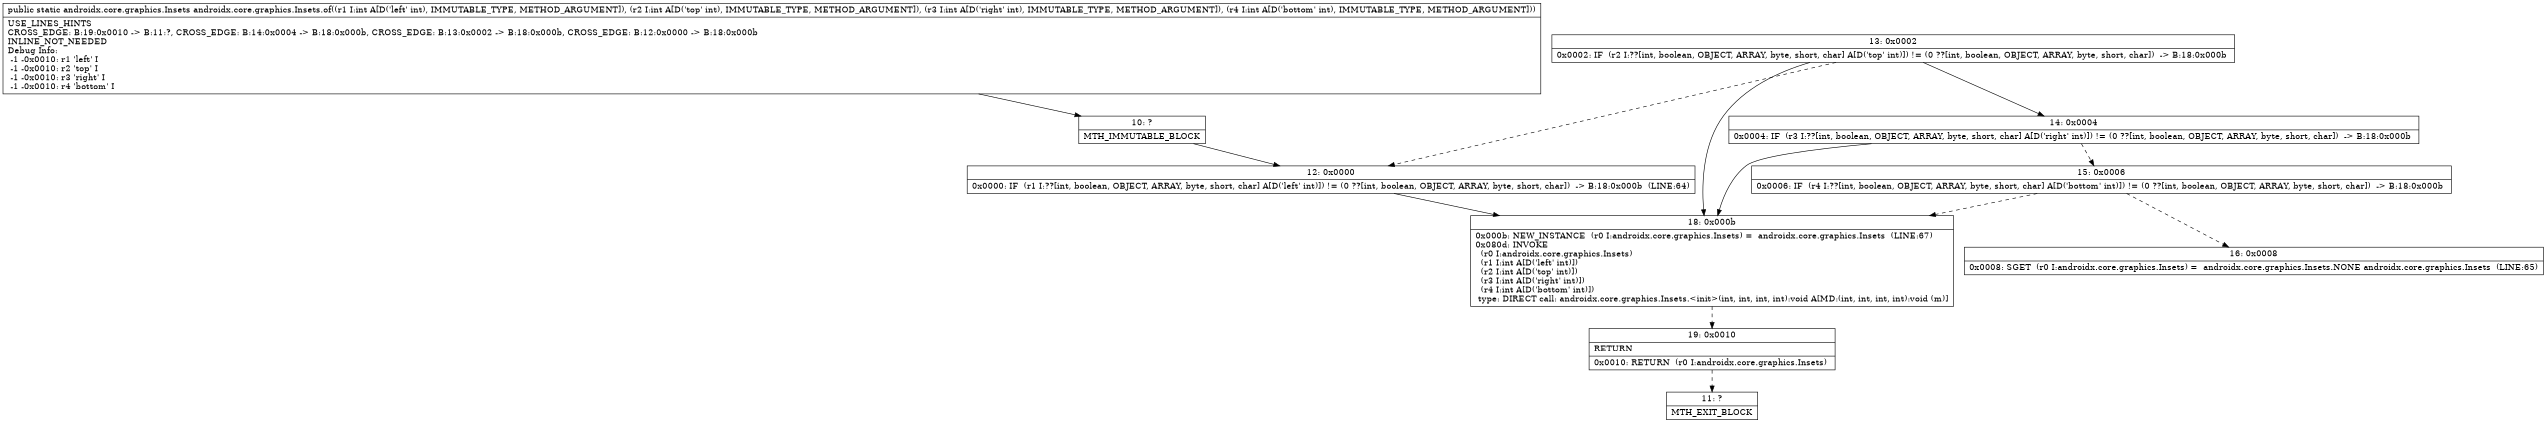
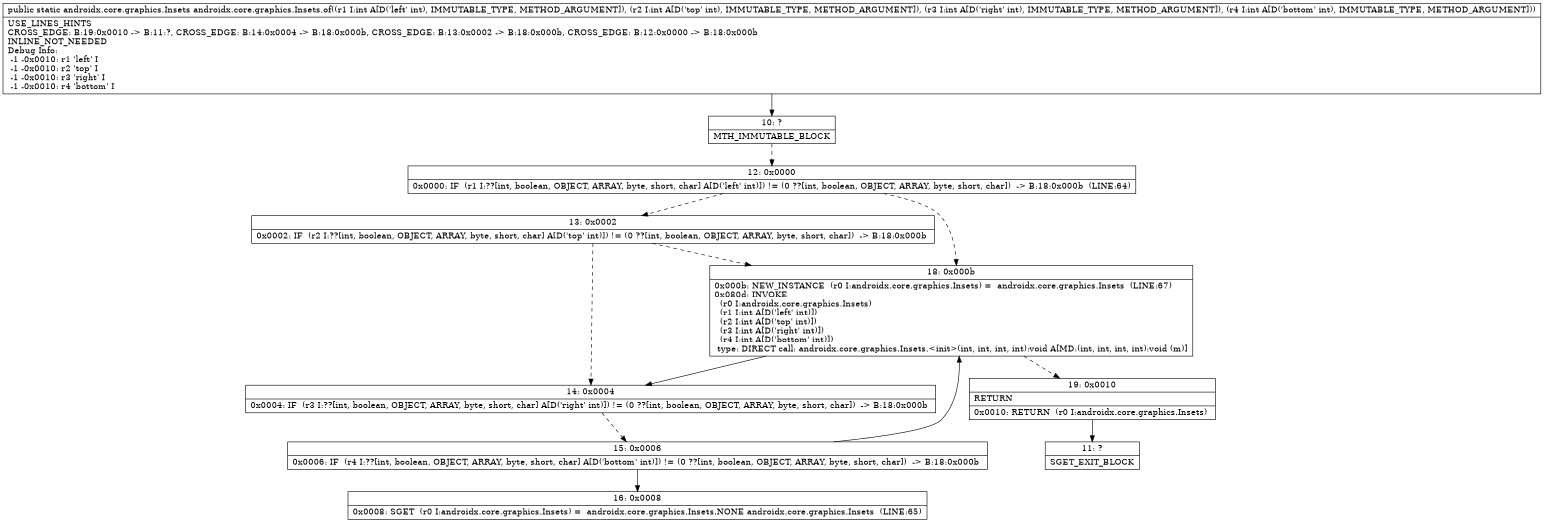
edge "13: 0x0002" -> "14: 0x0004": style solid -> dashed
edge "13: 0x0002" -> "12: 0x0000": reversed
edge "13: 0x0002" -> "18: 0x000b": style solid -> dashed
edge "10: ?" -> "12: 0x0000": style solid -> dashed
edge "14: 0x0004" -> "18: 0x000b": reversed
edge "12: 0x0000" -> "18: 0x000b": style solid -> dashed
edge "15: 0x0006" -> "18: 0x000b": style dashed -> solid
edge "15: 0x0006" -> "16: 0x0008": style dashed -> solid
edge "19: 0x0010" -> "11: ?": style dashed -> solid
node "11: ?": text "MTH_EXIT_BLOCK" -> "SGET_EXIT_BLOCK"
